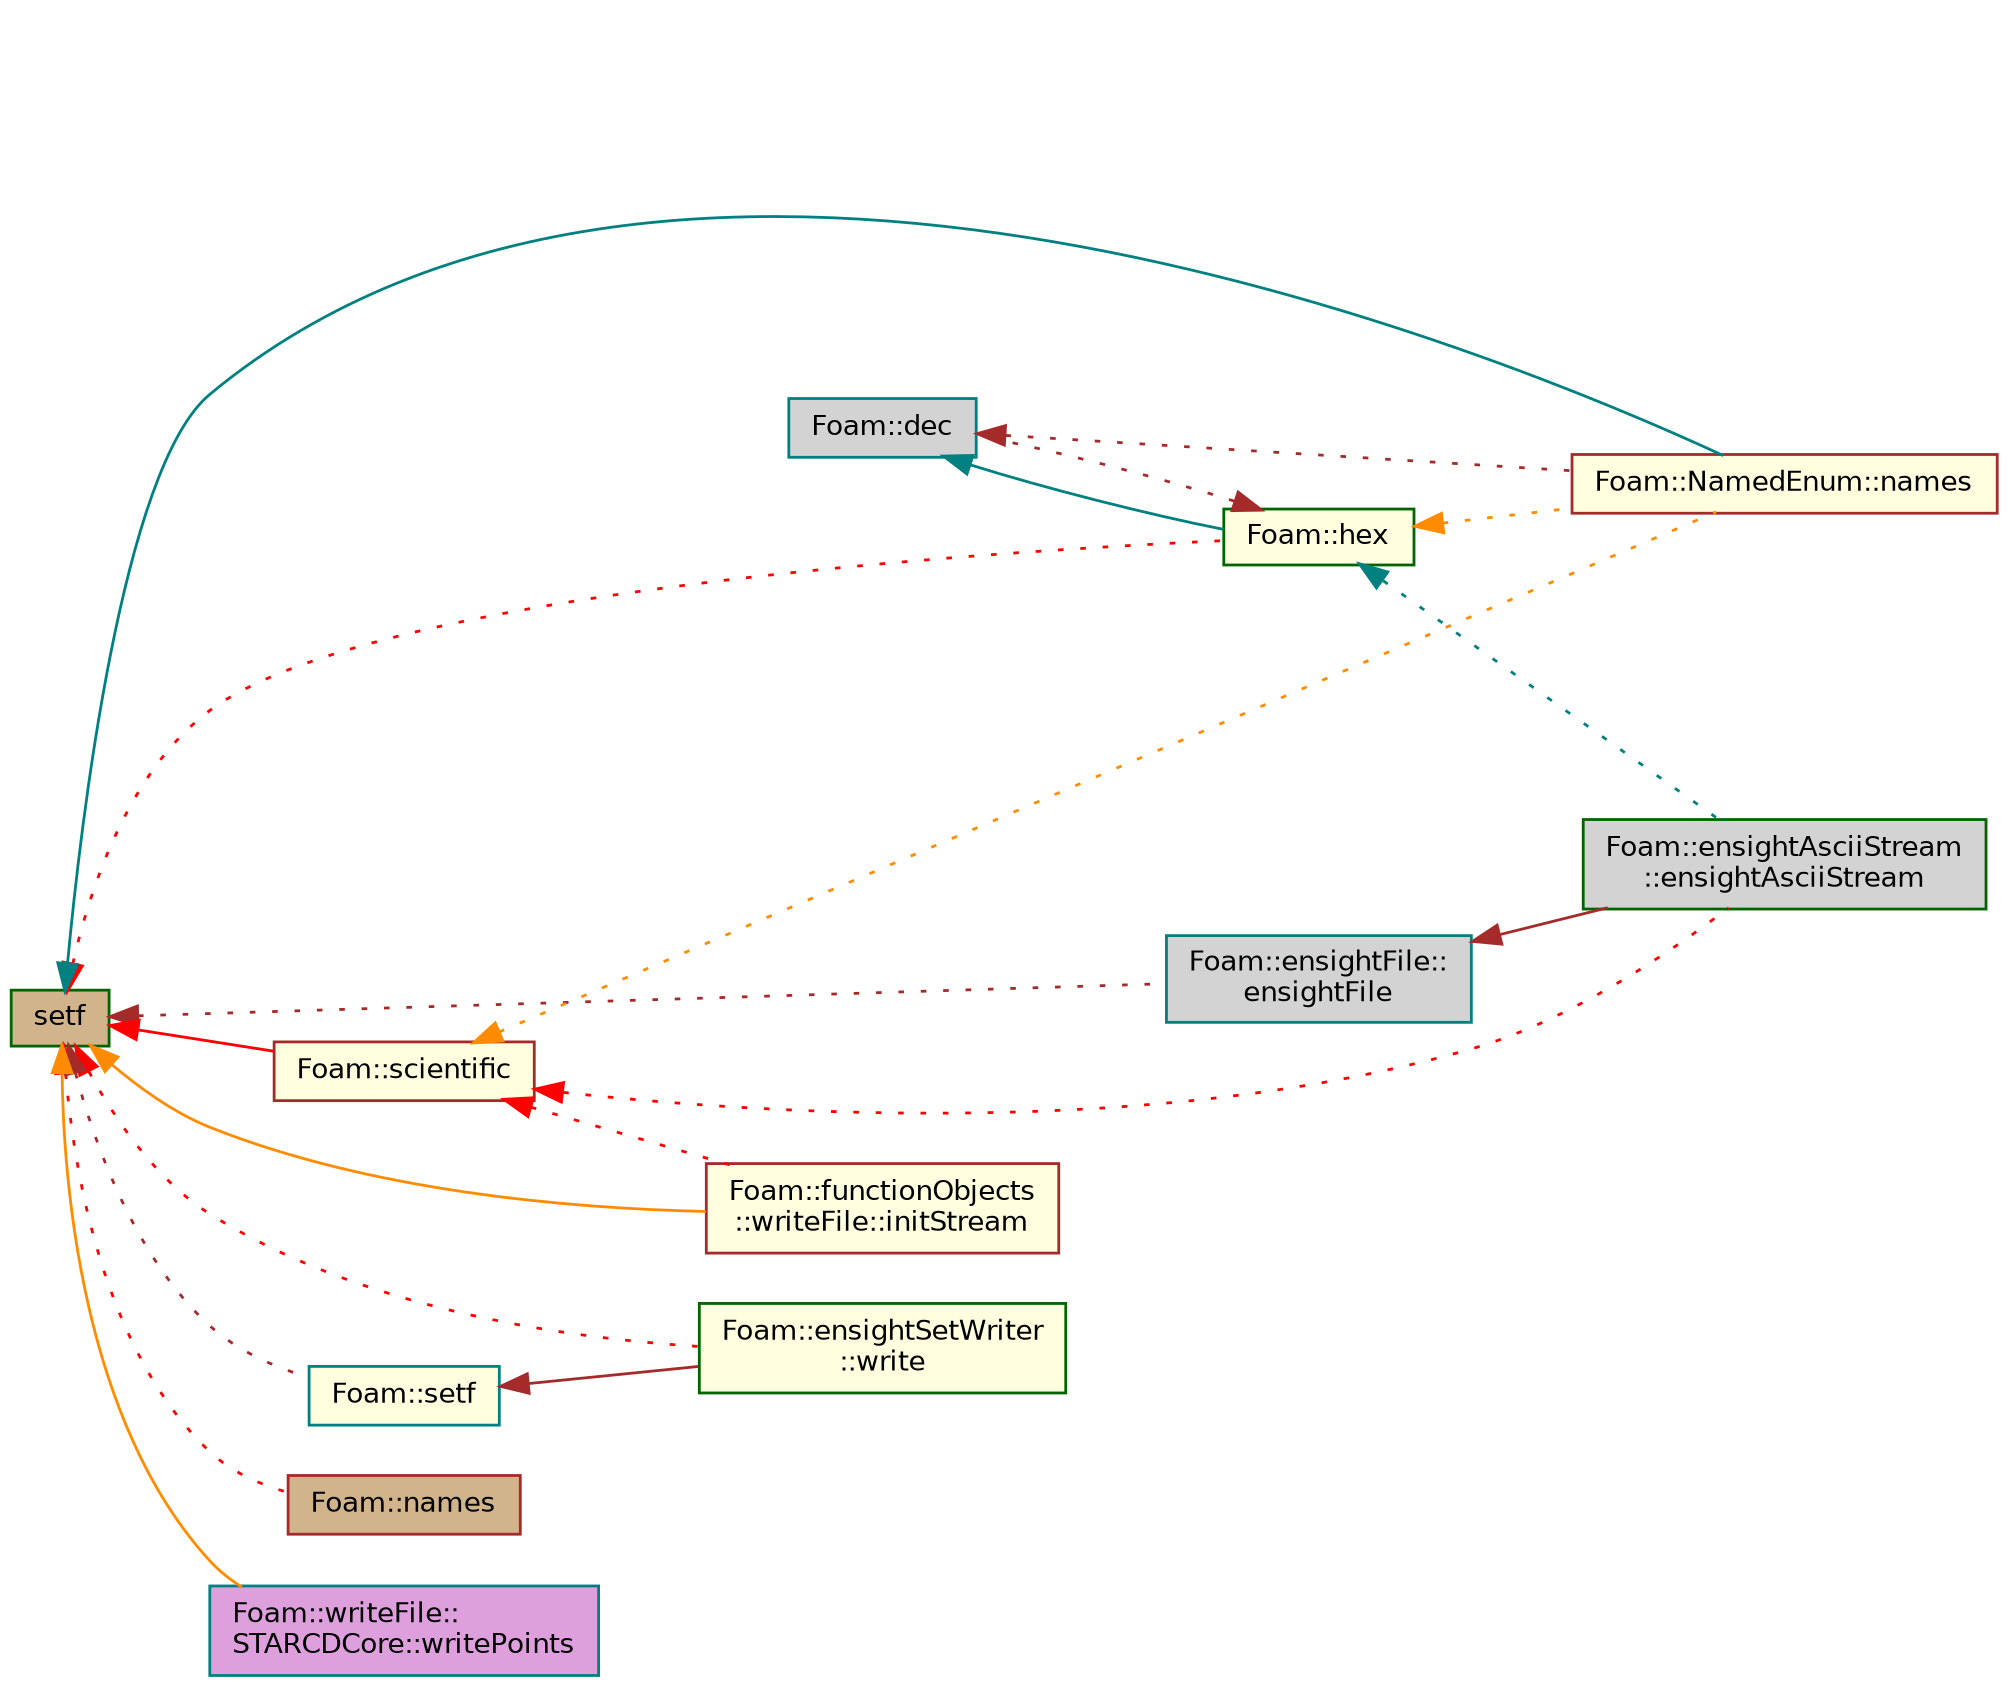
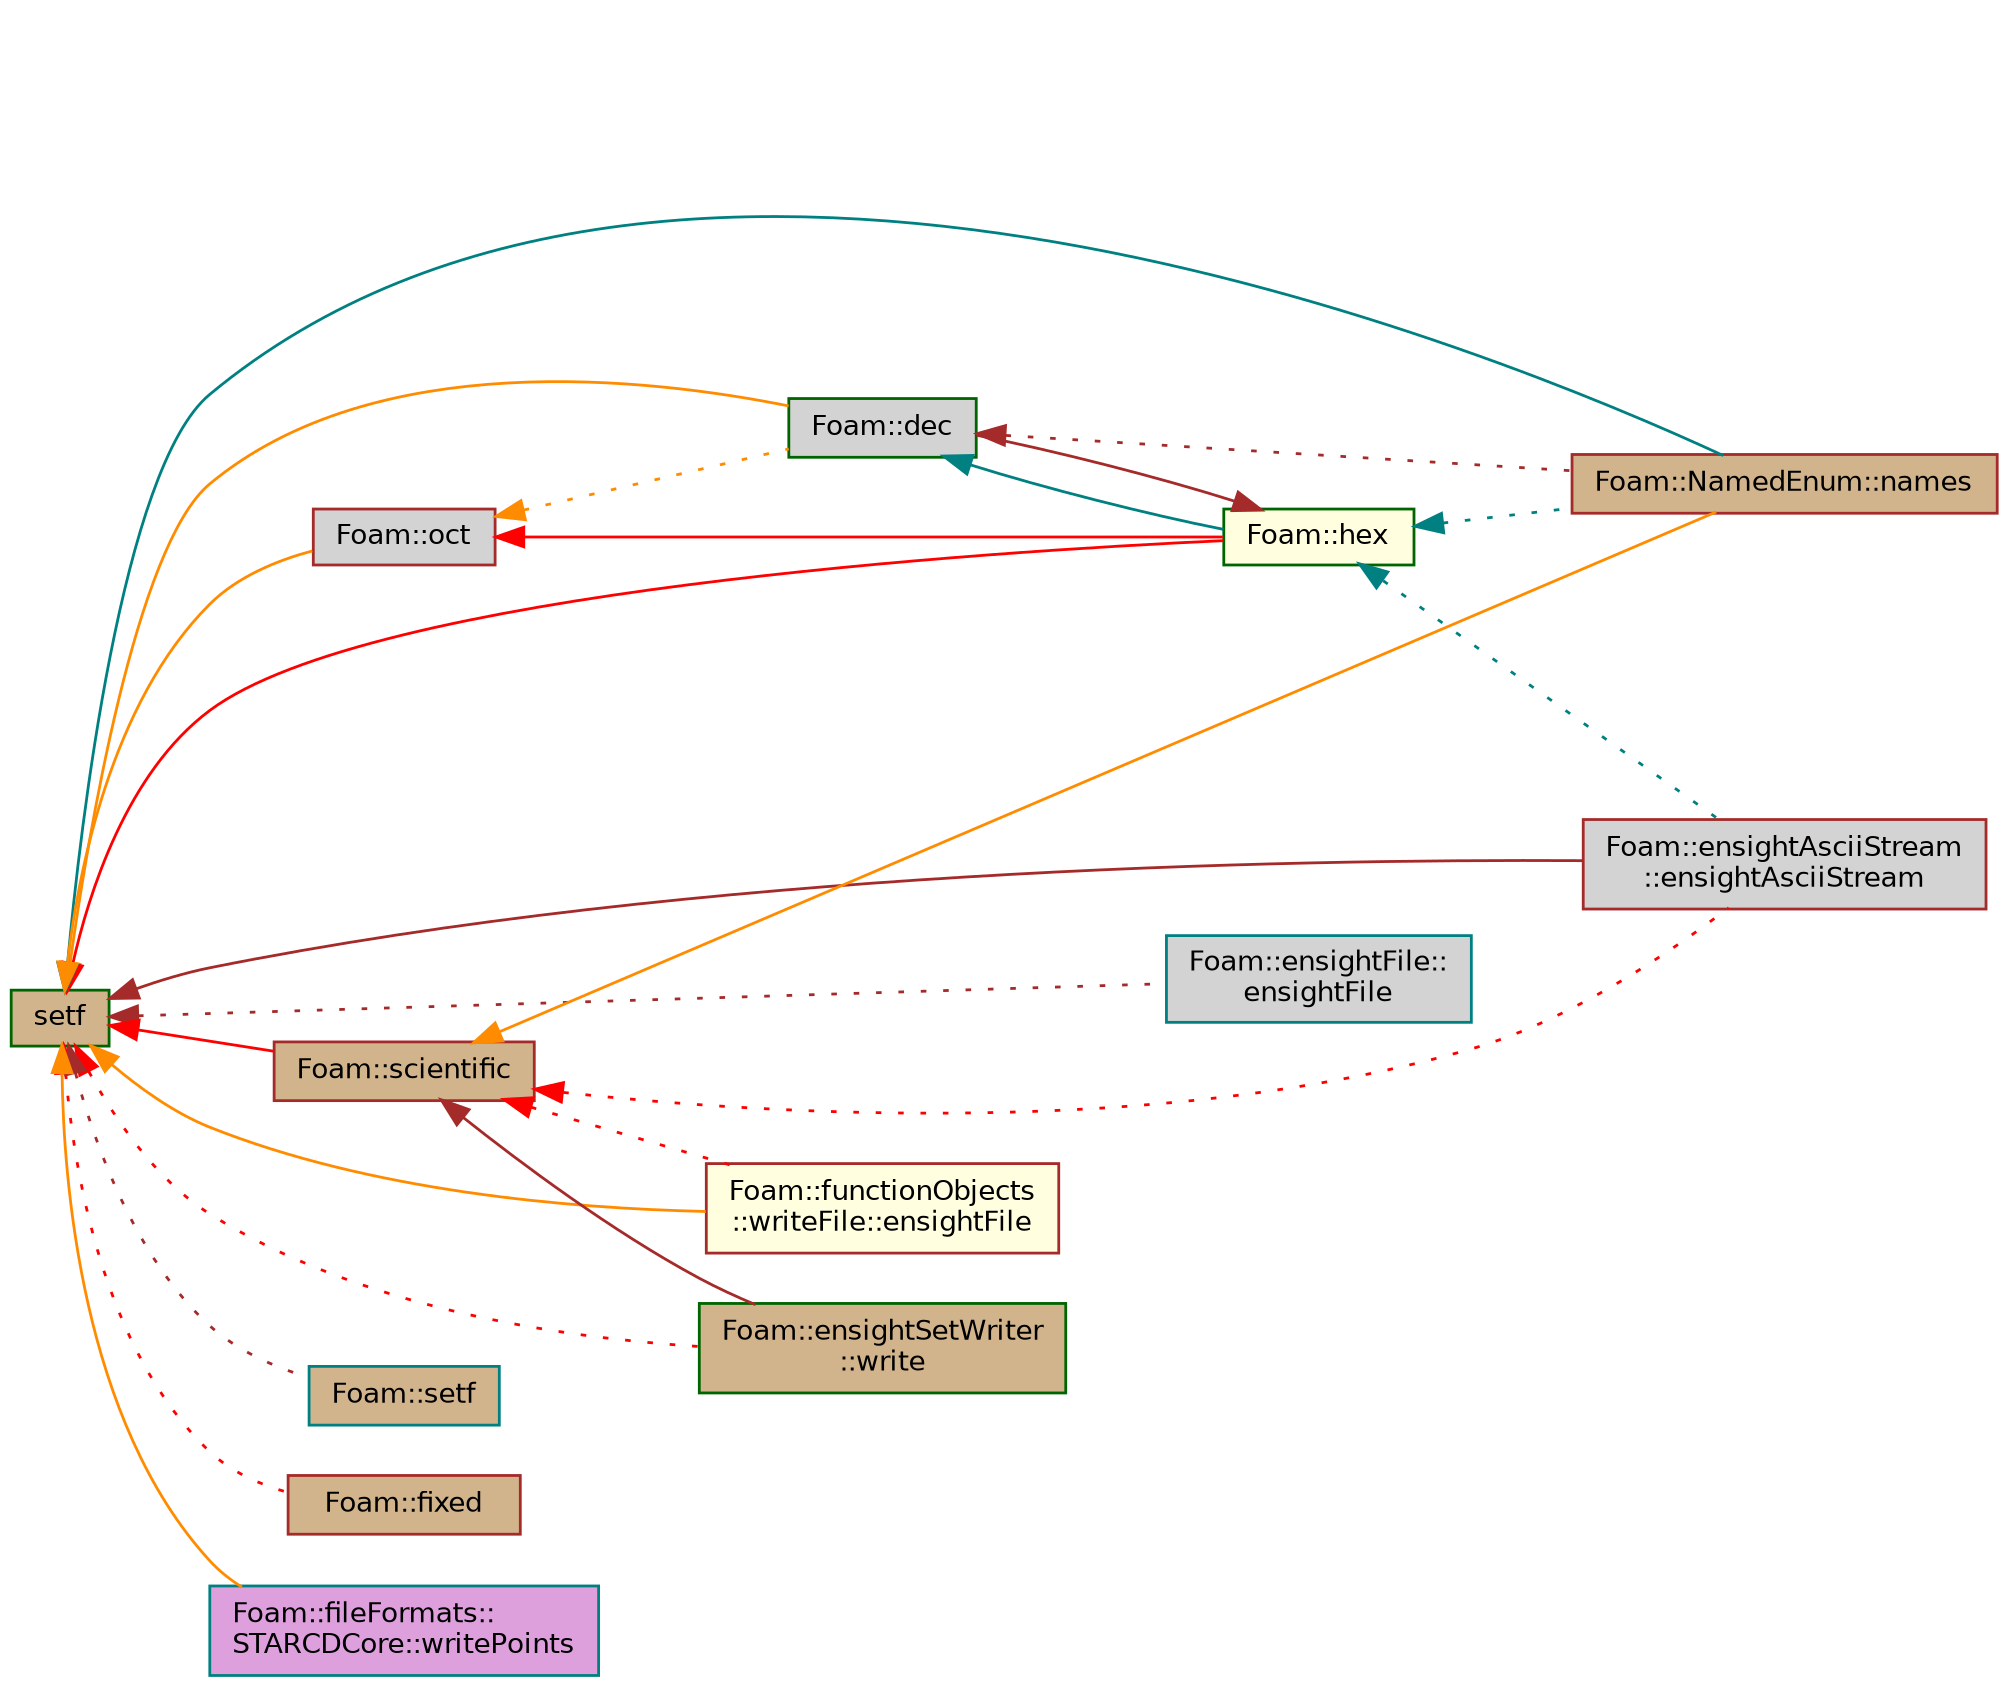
node "Foam::dec": color teal -> darkgreen
edge "Foam::dec" -> "setf": added
edge "Foam::dec" -> "Foam::hex": style dotted -> solid
node "Foam::NamedEnum::names": fillcolor lightyellow -> tan
edge "Foam::NamedEnum::names" -> "Foam::hex": color darkorange -> teal
node "Foam::oct": added
edge "Foam::hex" -> "setf": style dotted -> solid
edge "Foam::NamedEnum::names" -> "Foam::scientific": style dotted -> solid
node "Foam::ensightAsciiStream ::ensightAsciiStream": color darkgreen -> brown
edge "Foam::ensightAsciiStream ::ensightAsciiStream" -> "Foam::ensightFile:: ensightFile": now "Foam::ensightAsciiStream ::ensightAsciiStream" -> "setf"
node "Foam::scientific": fillcolor lightyellow -> tan
node "Foam::functionObjects ::writeFile::initStream": label "Foam::functionObjects ::writeFile::initStream" -> "Foam::functionObjects ::writeFile::ensightFile"
node "Foam::ensightSetWriter ::write": fillcolor lightyellow -> tan
edge "Foam::ensightSetWriter ::write" -> "Foam::setf": now "Foam::ensightSetWriter ::write" -> "Foam::scientific"
node "Foam::setf": fillcolor lightyellow -> tan
node "Foam::names": label "Foam::names" -> "Foam::fixed"
node "Foam::writeFile:: STARCDCore::writePoints": label "Foam::writeFile:: STARCDCore::writePoints" -> "Foam::fileFormats:: STARCDCore::writePoints"
